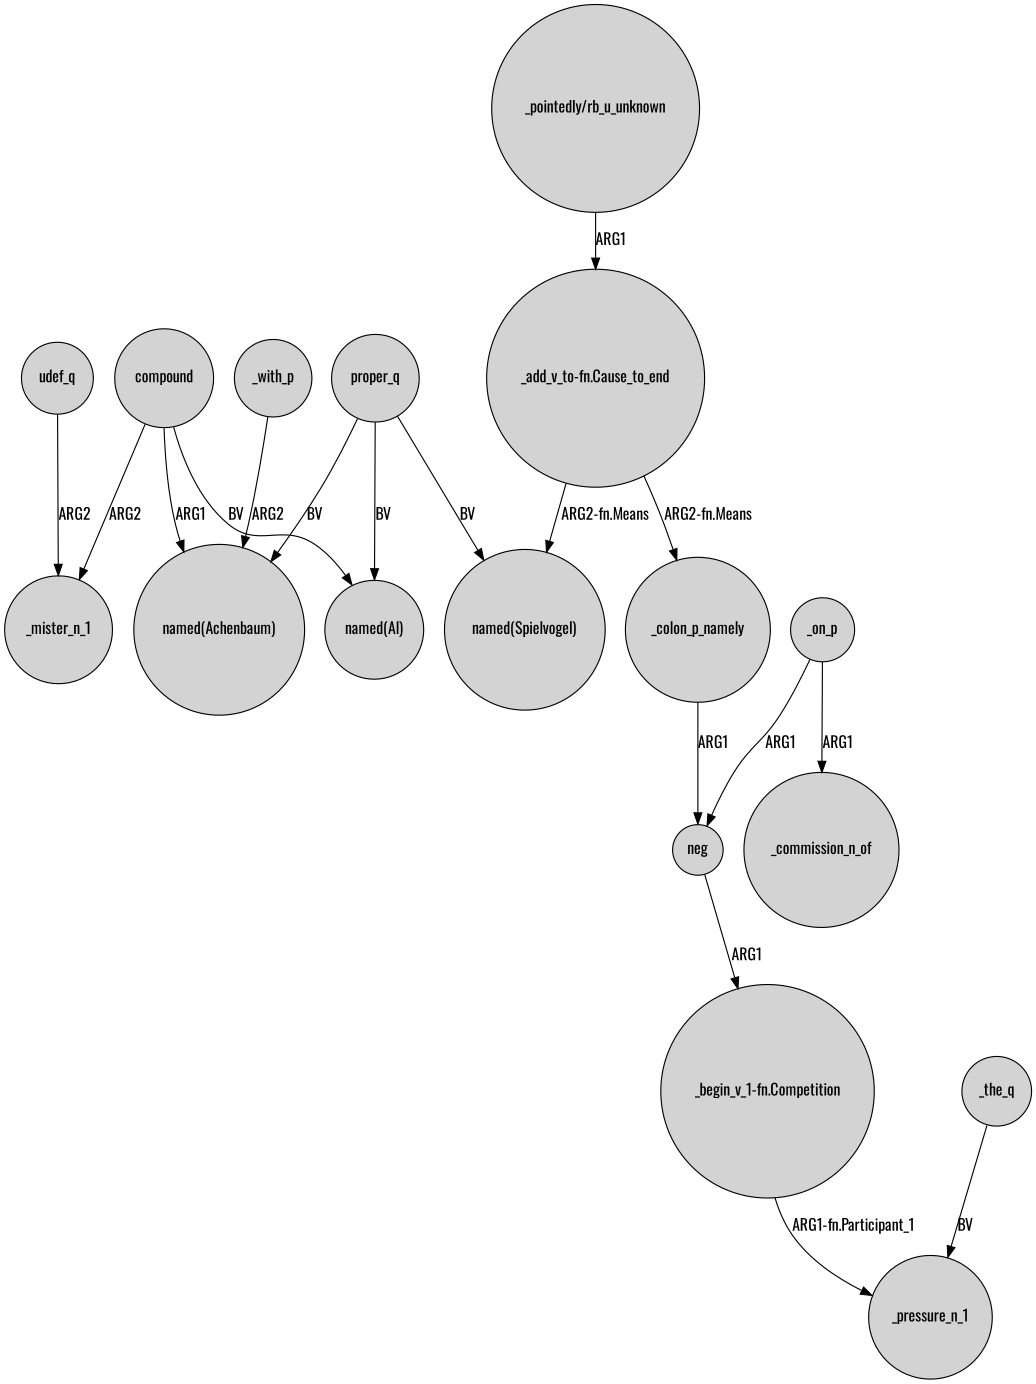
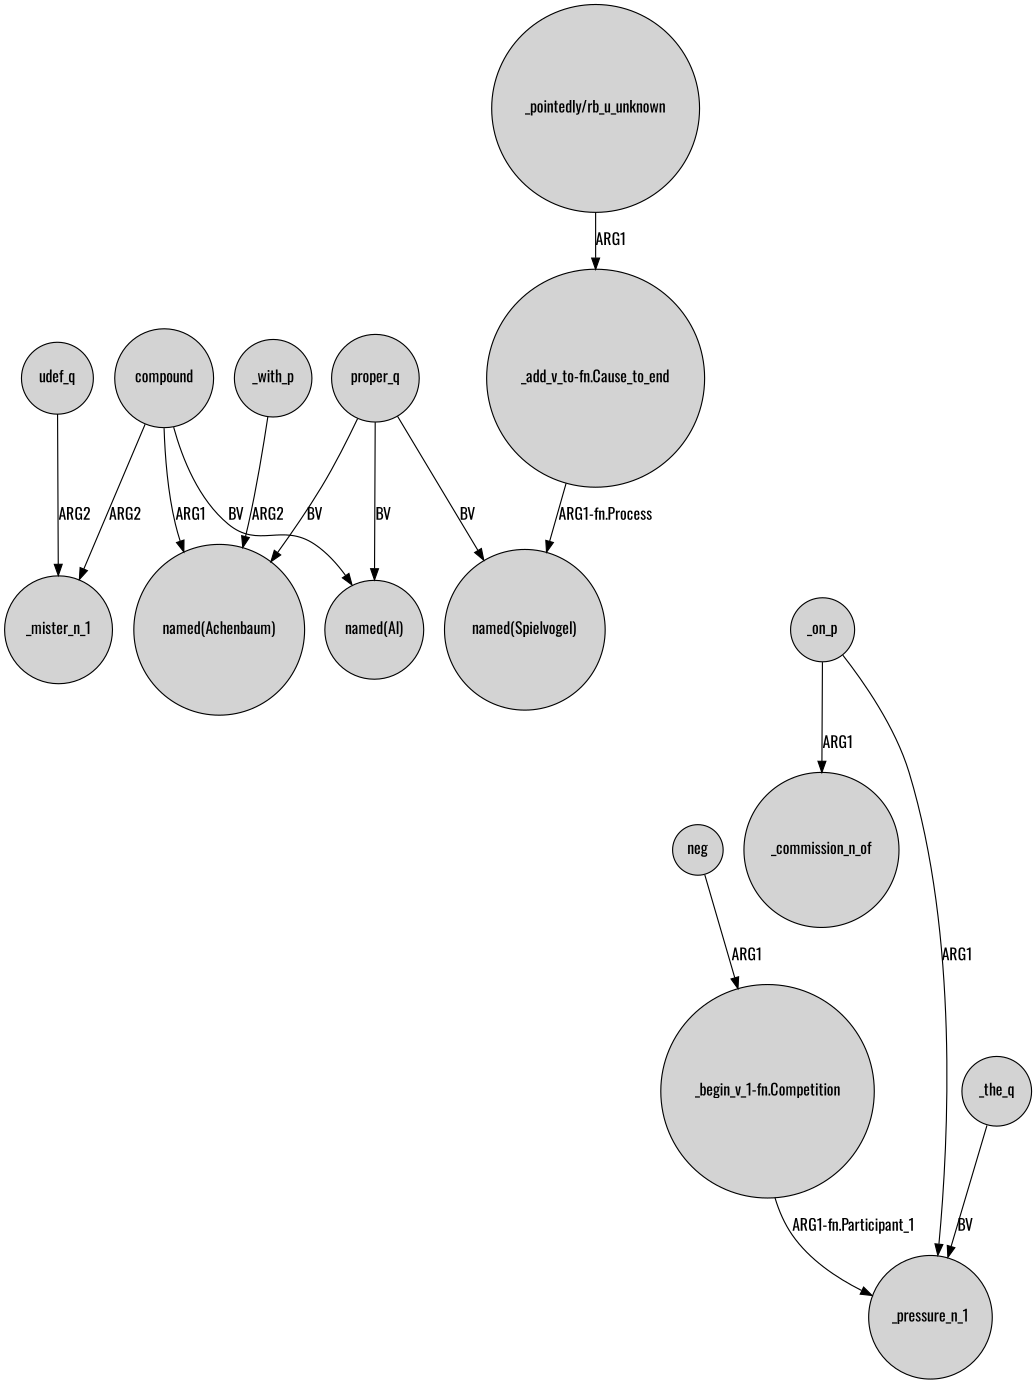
edge "_add_v_to-fn.Cause_to_end" -> "named(Spielvogel)": label "ARG2-fn.Means" -> "ARG1-fn.Process"
node "_colon_p_namely": removed
edge "_on_p" -> "neg": now "_on_p" -> "_pressure_n_1"
